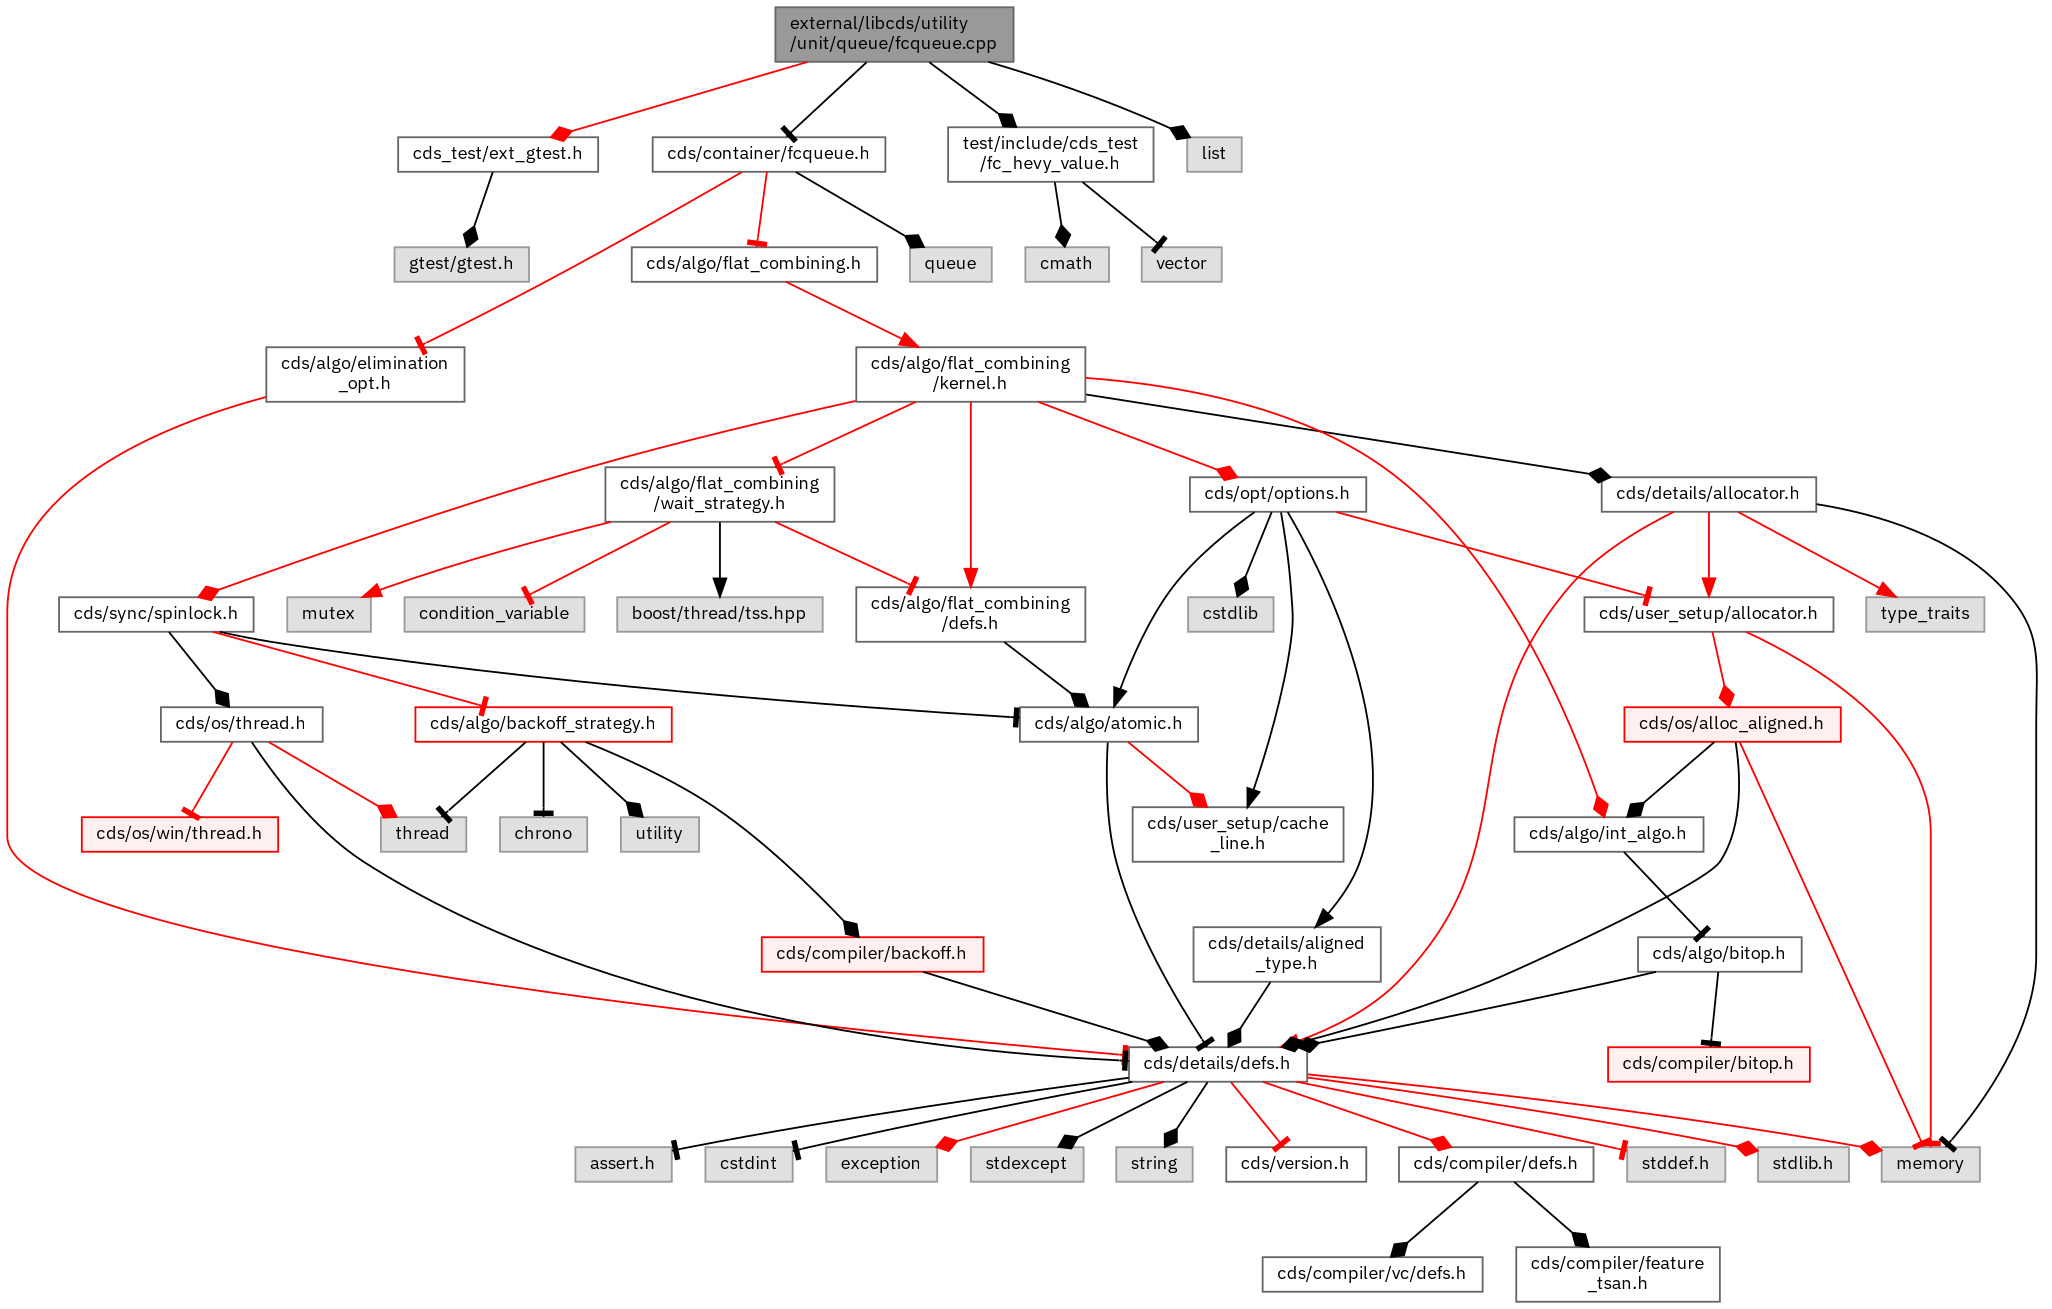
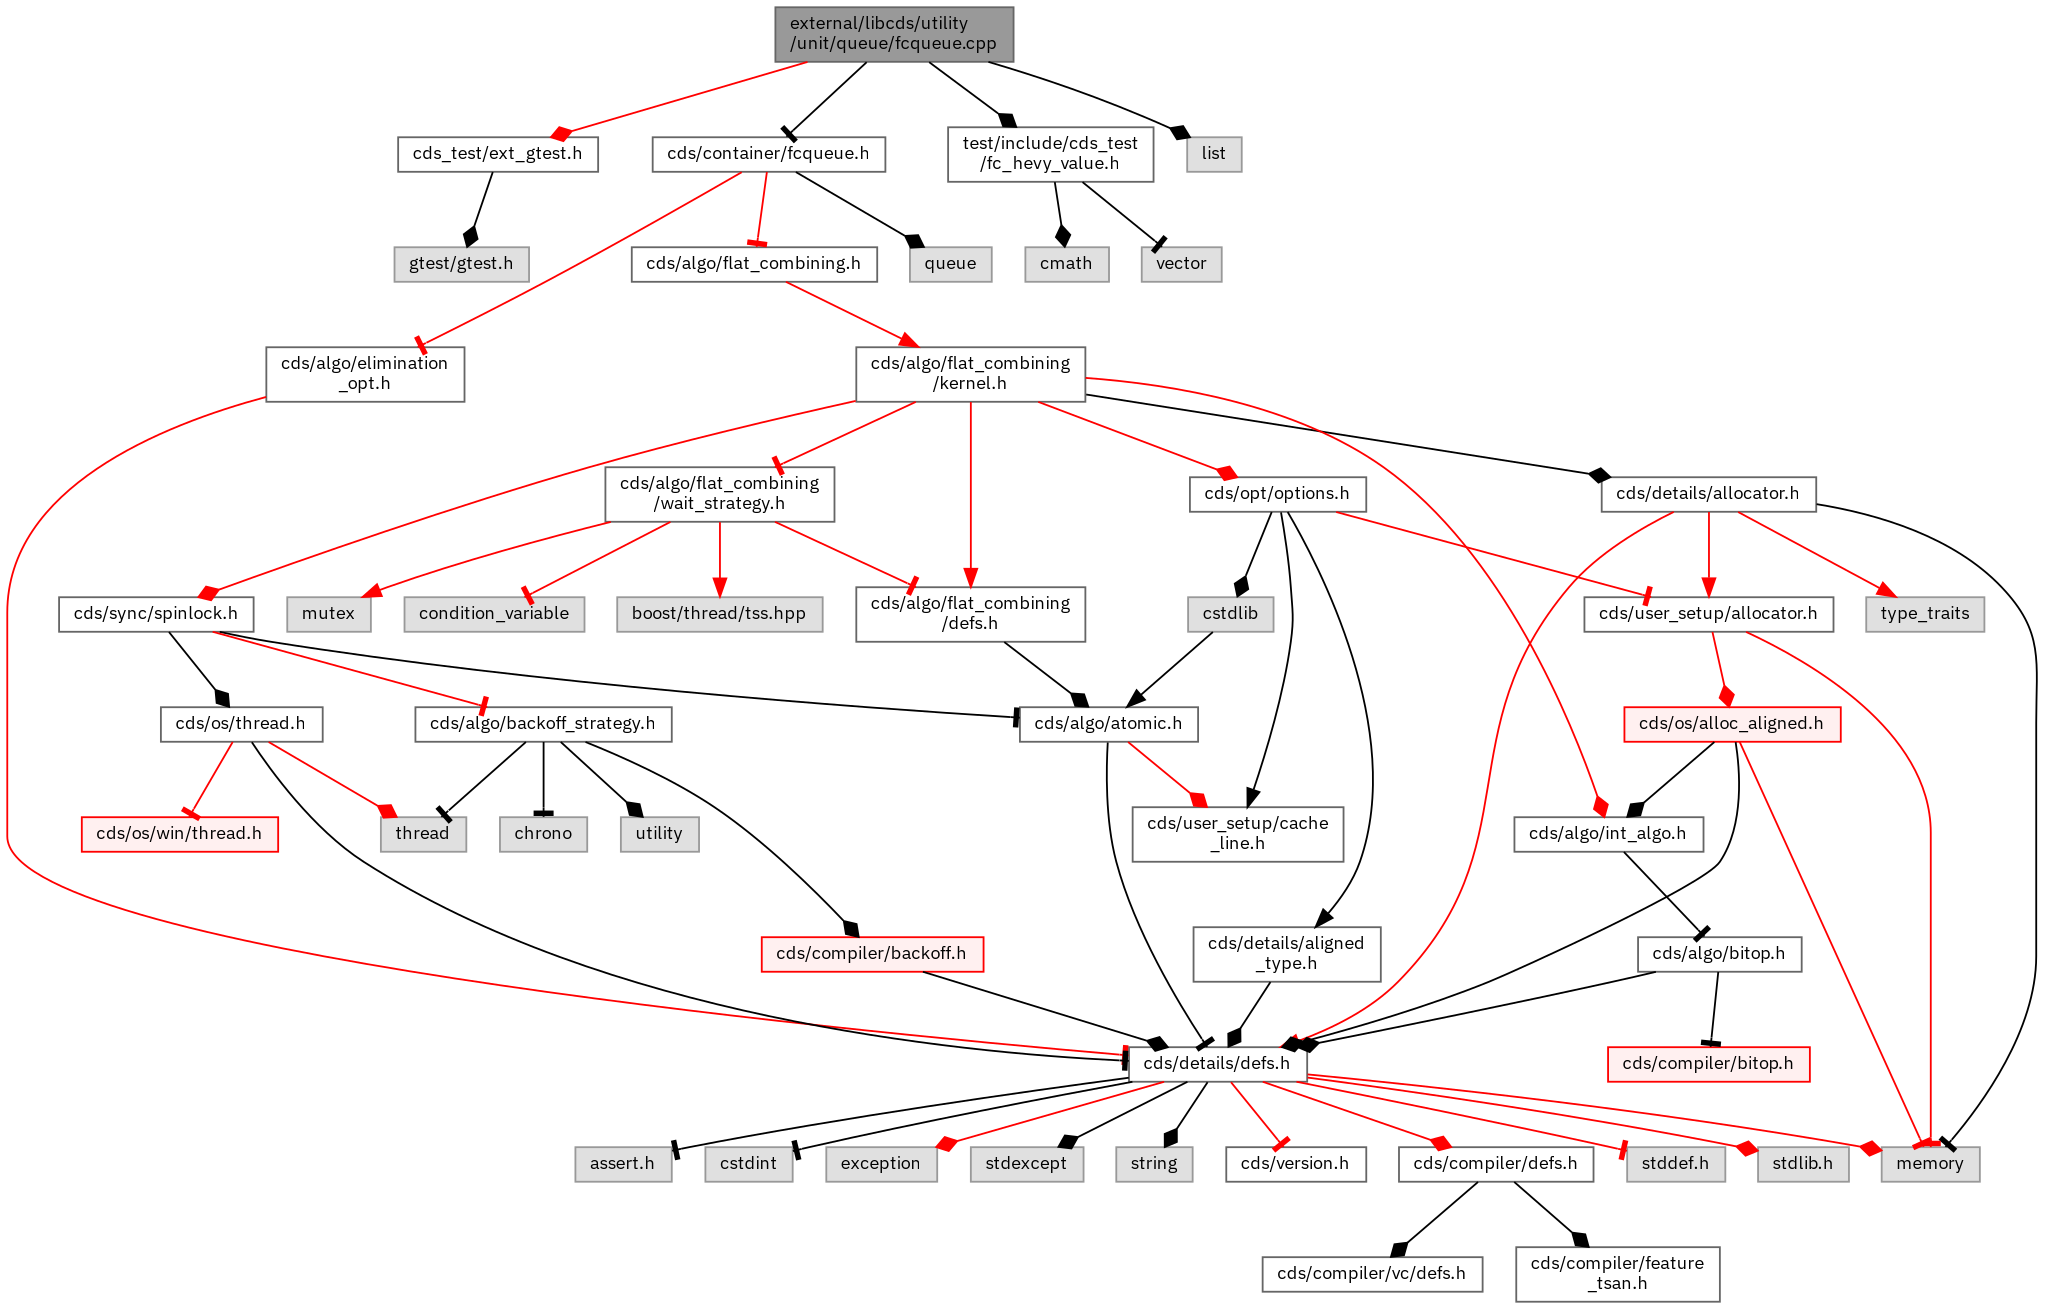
edge "cds/algo/flat_combining /wait_strategy.h" -> "boost/thread/tss.hpp": color black -> red
edge "cds/opt/options.h" -> "cds/algo/atomic.h": now "cstdlib" -> "cds/algo/atomic.h"
node "cds/algo/backoff_strategy.h": color red -> grey40
